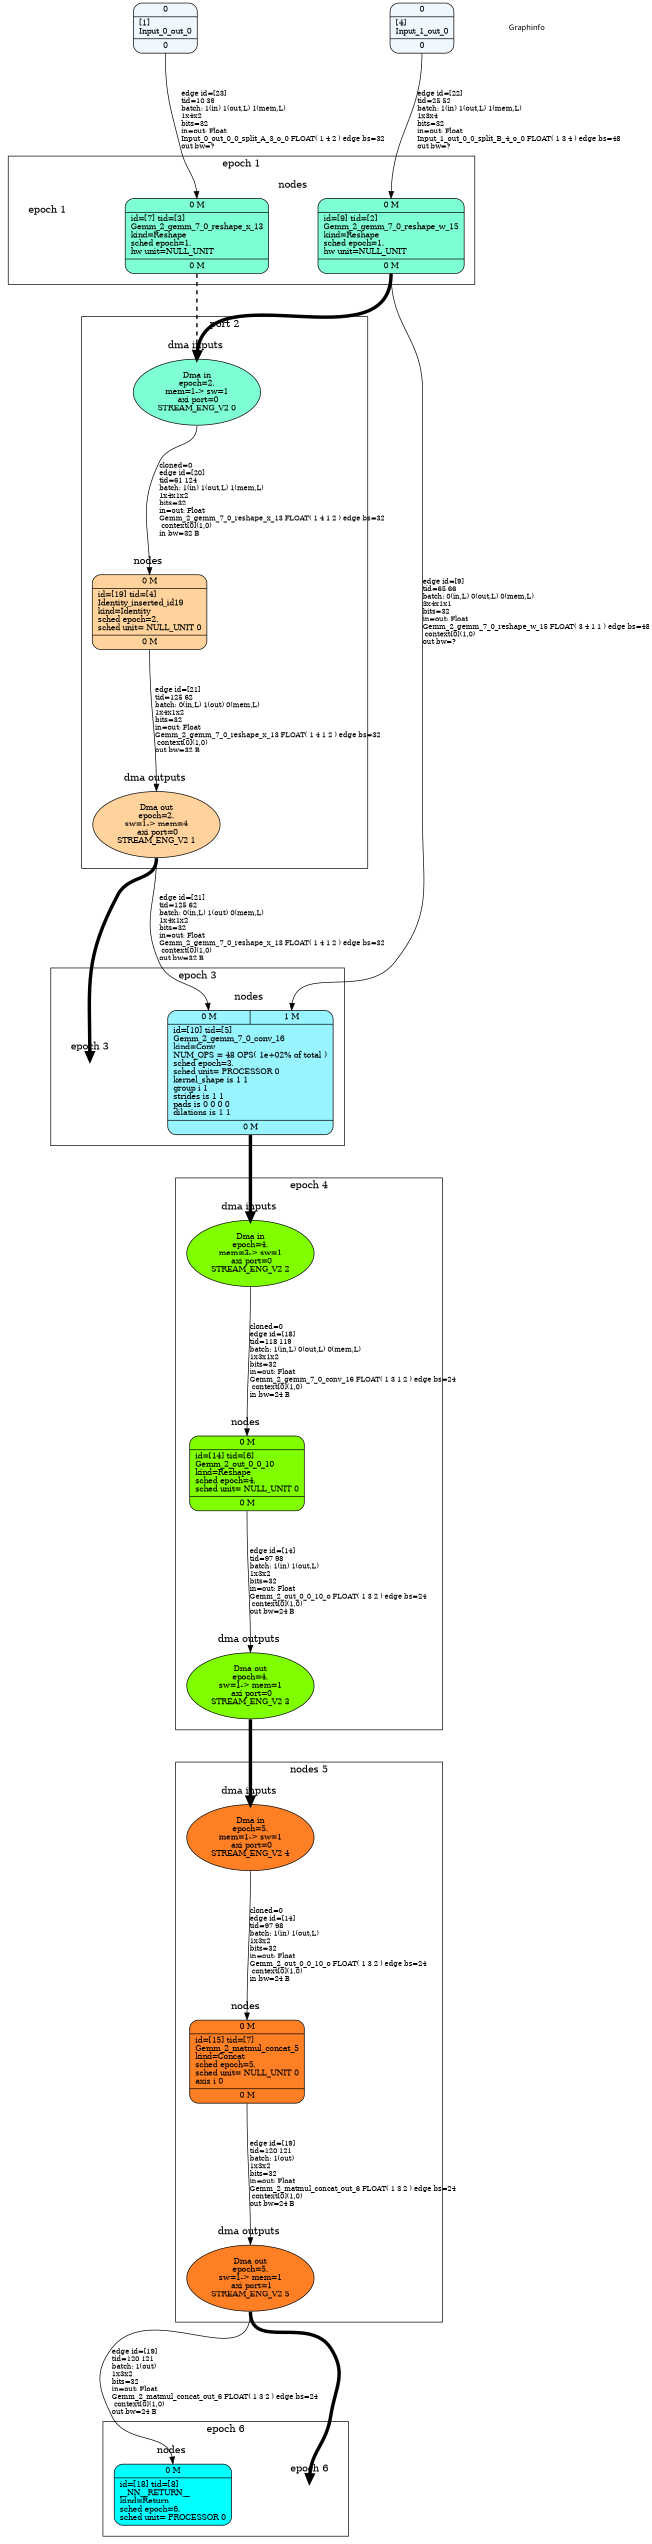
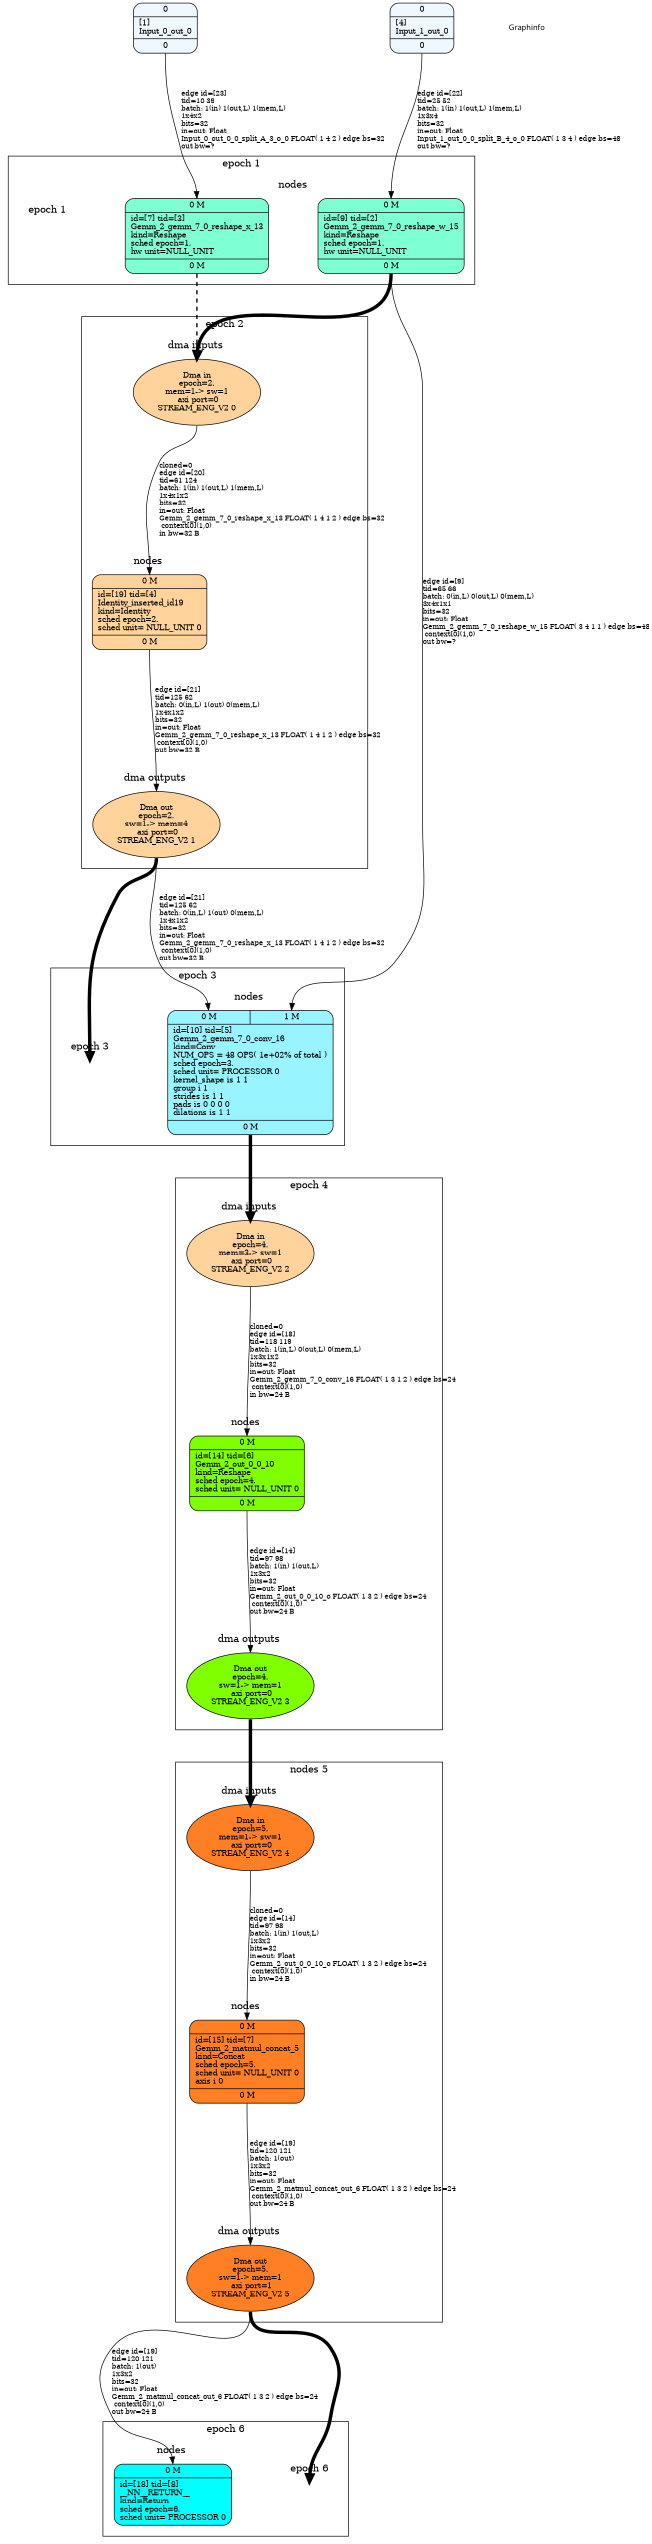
cluster "port 2": label "port 2" -> "epoch 2"
node "Dma in epoch=2. mem=1-> sw=1 axi port=0 STREAM_ENG_V2 0": fillcolor aquamarine -> burlywood1
node "Dma in epoch=4. mem=3-> sw=1 axi port=0 STREAM_ENG_V2 2": fillcolor chartreuse -> burlywood1
